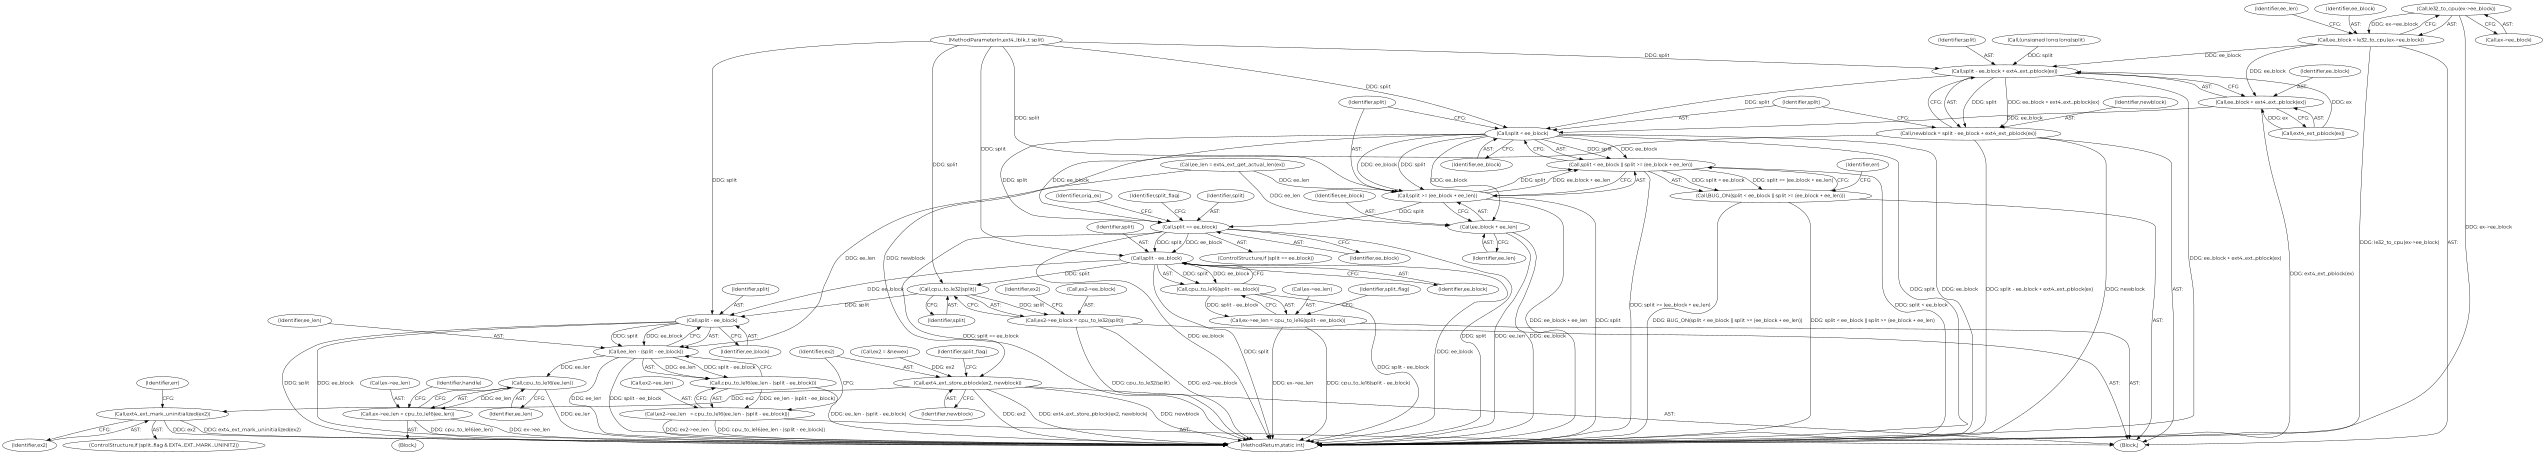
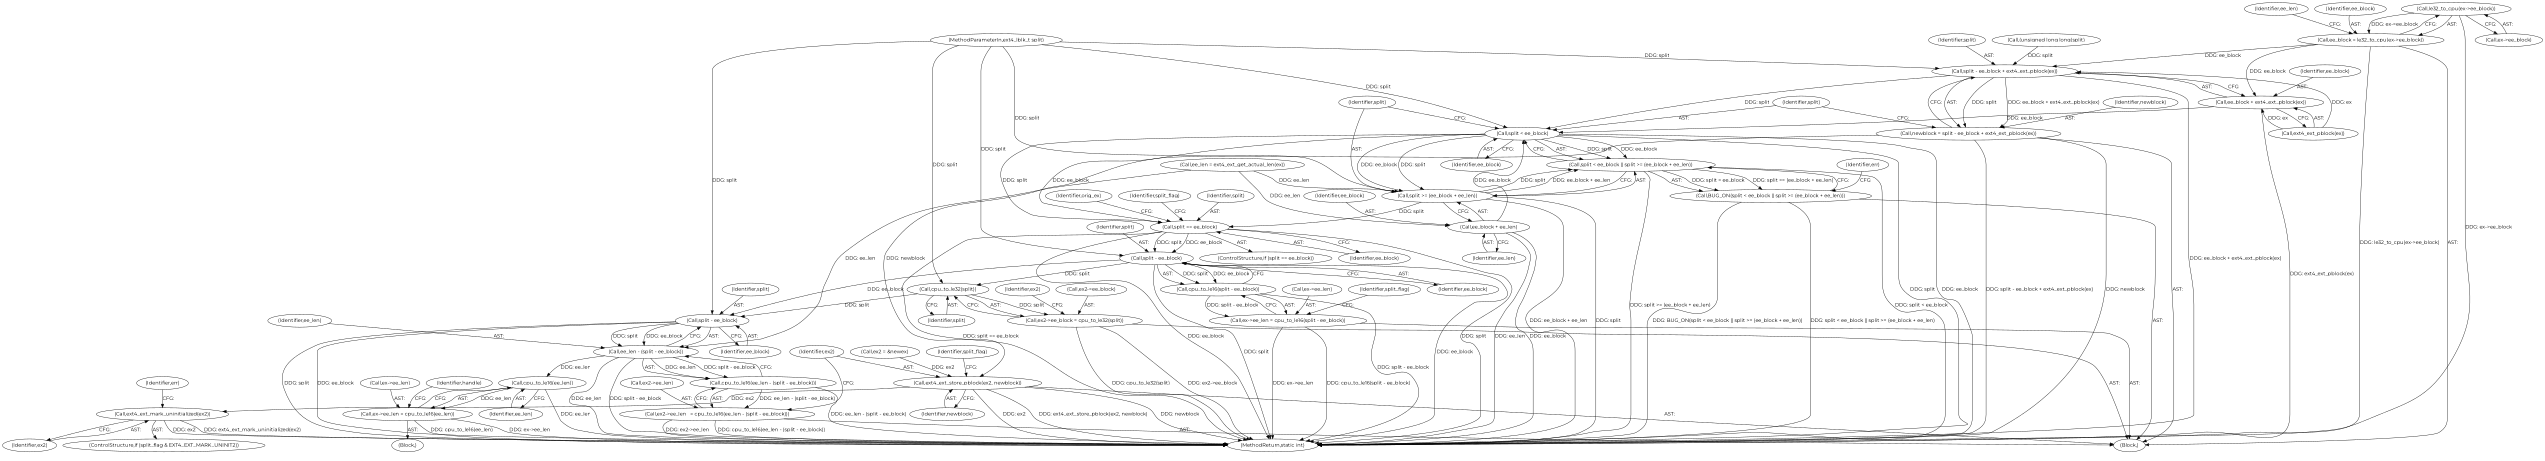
edge "(Call,split < ee_block)" -> "(Call,ee_block + ee_len)": reversed
